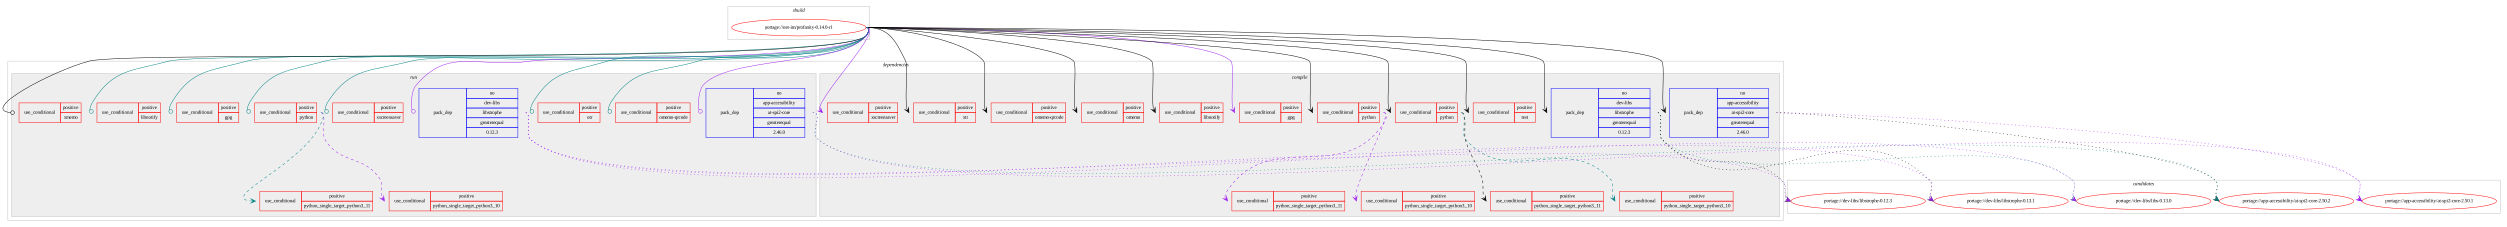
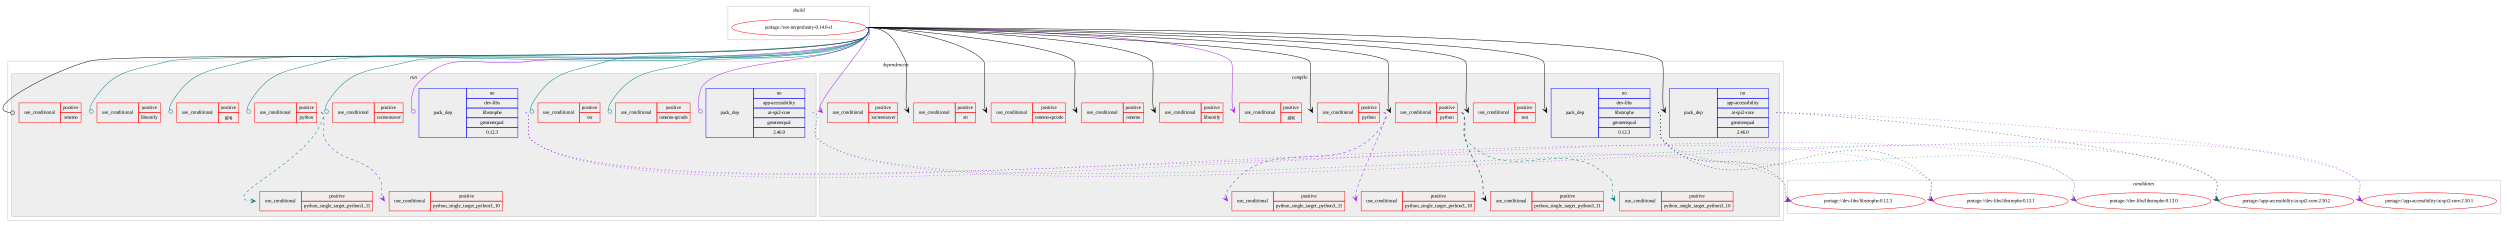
node "portage://dev-libs/libs-0.13.0": label "portage://dev-libs/libs-0.13.0" -> "portage://dev-libs/libstrophe-0.13.0"
